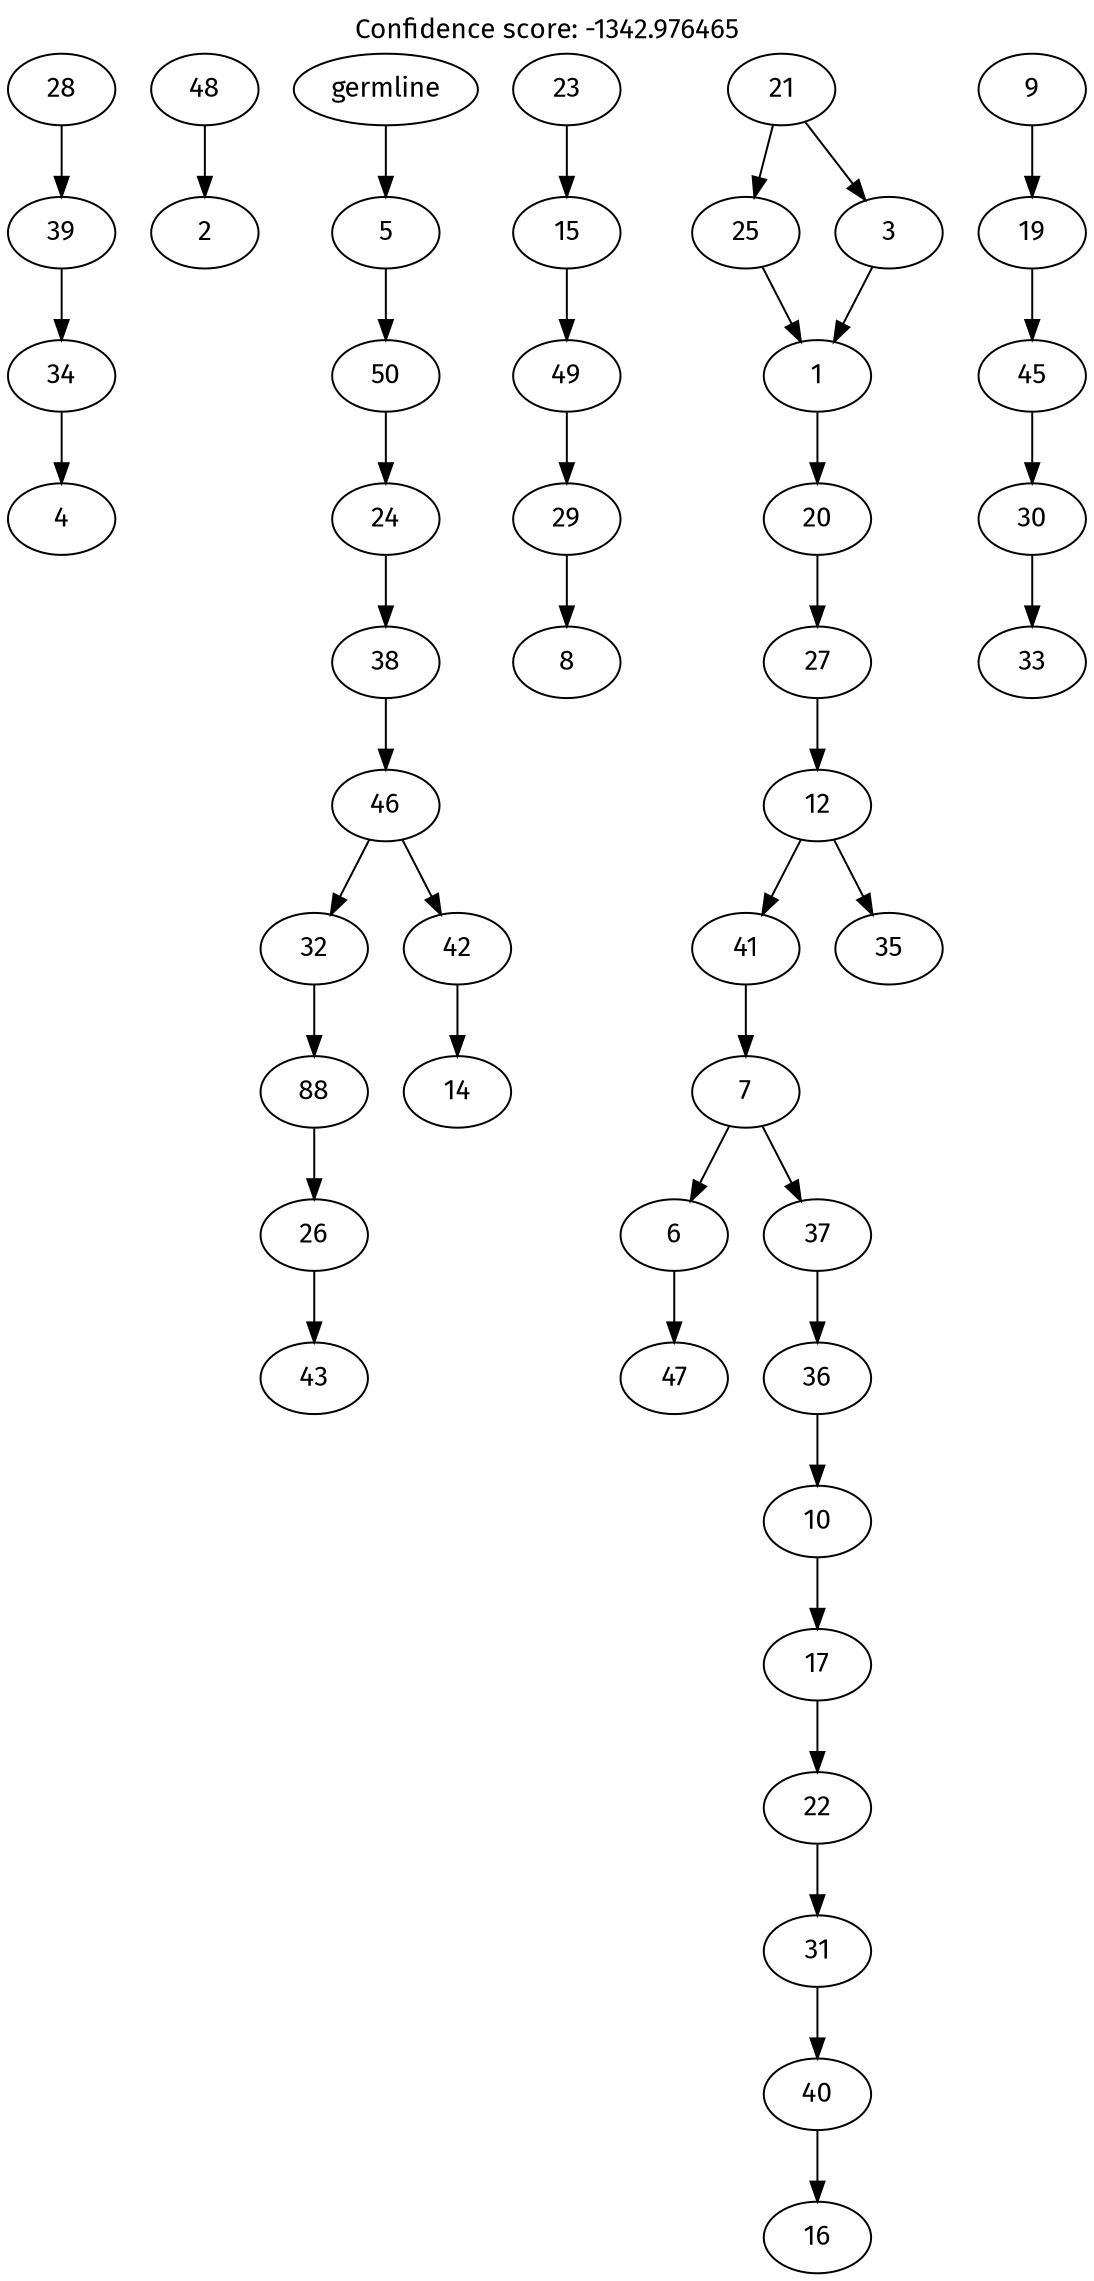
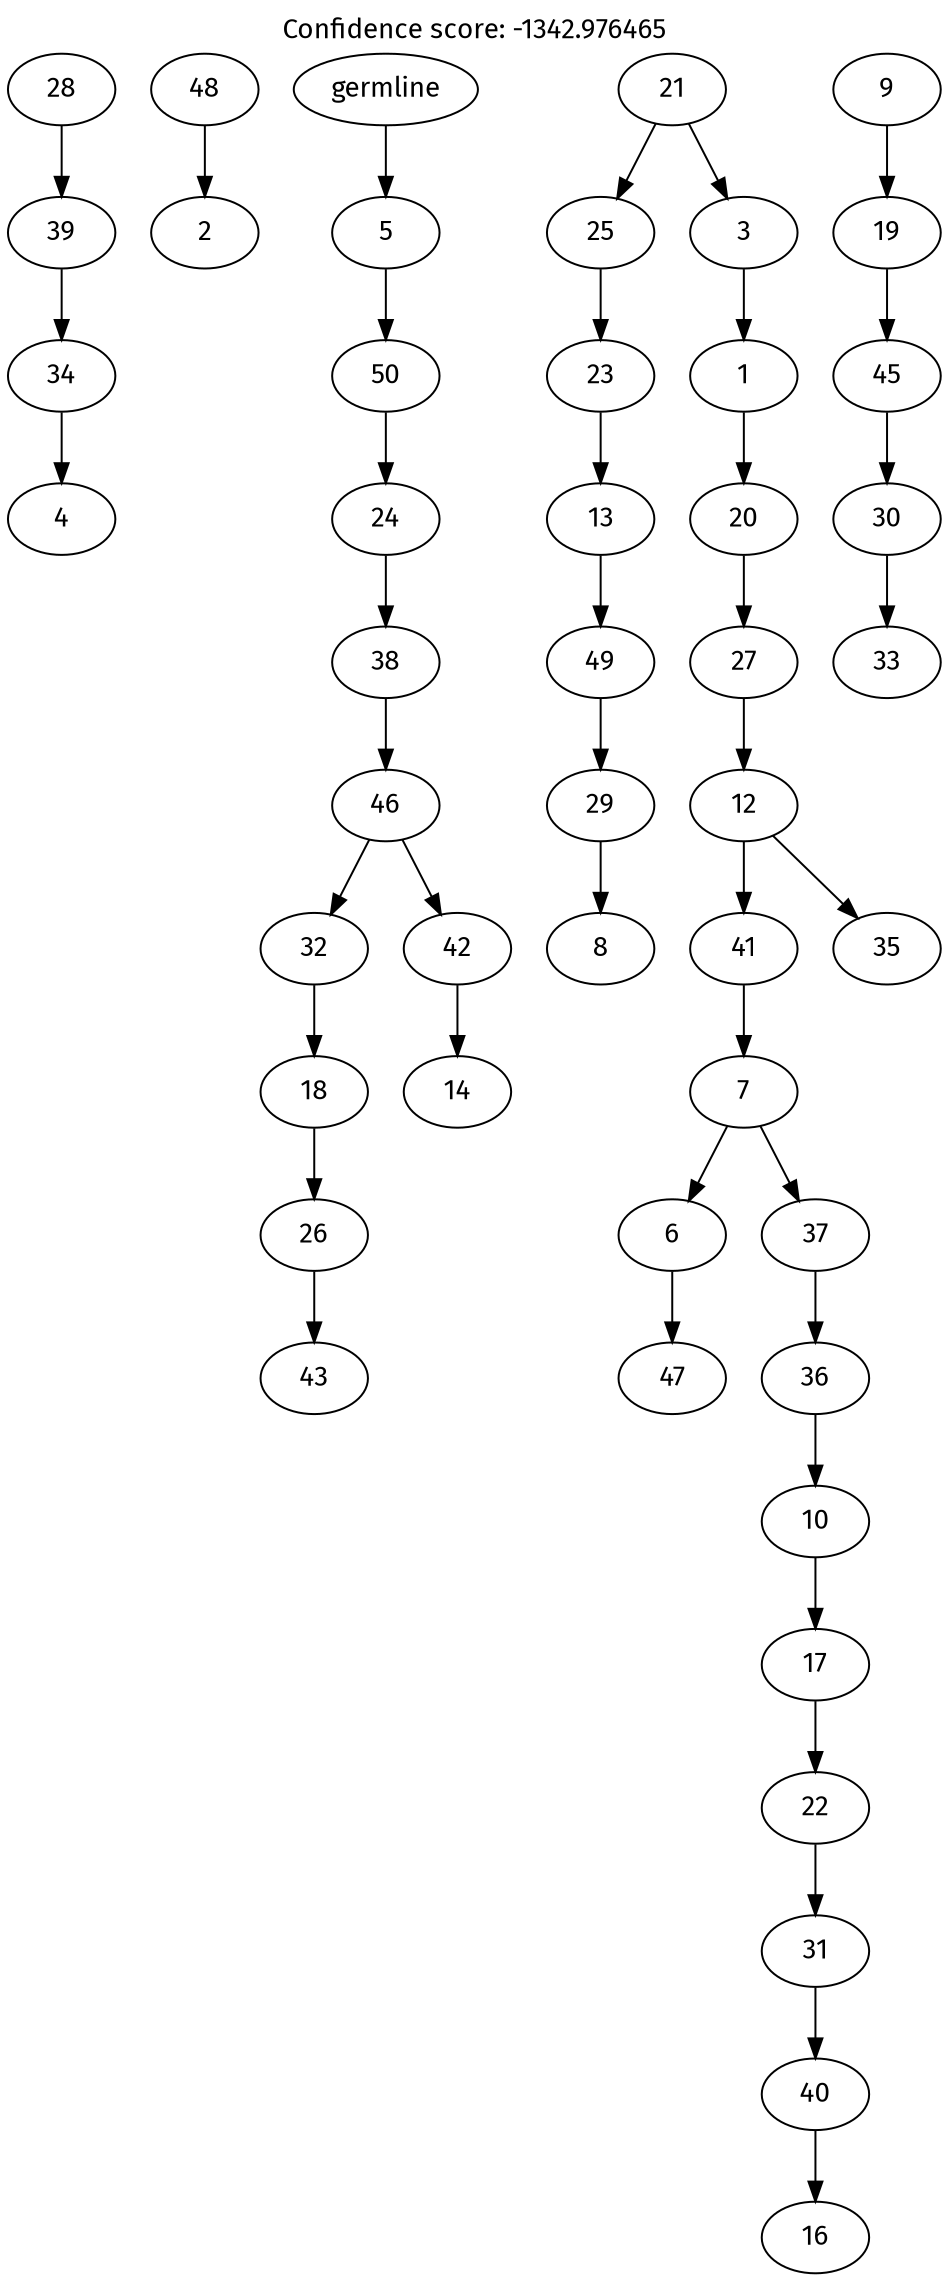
node "15": label "15" -> "13"
edge "25" -> "1": now "25" -> "23"
node "88": label "88" -> "18"
